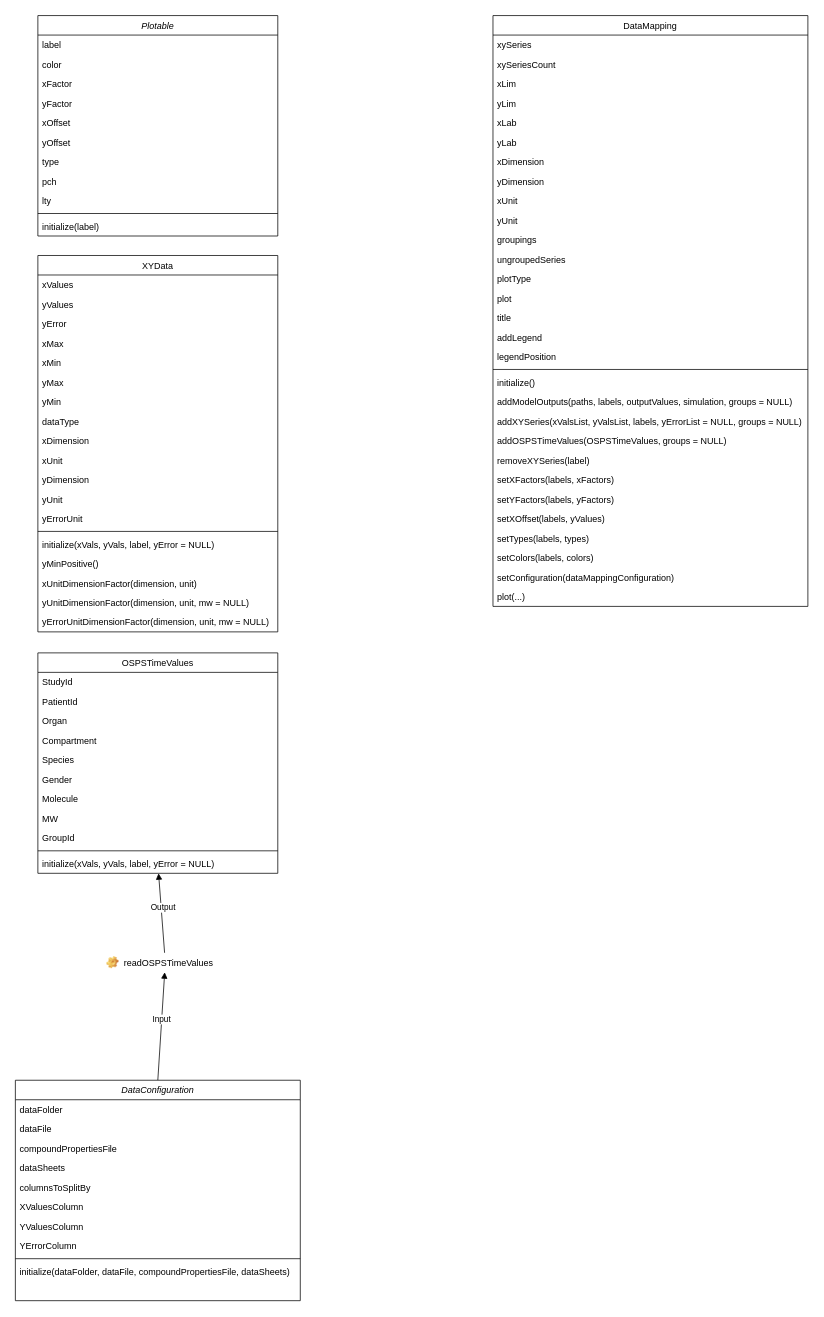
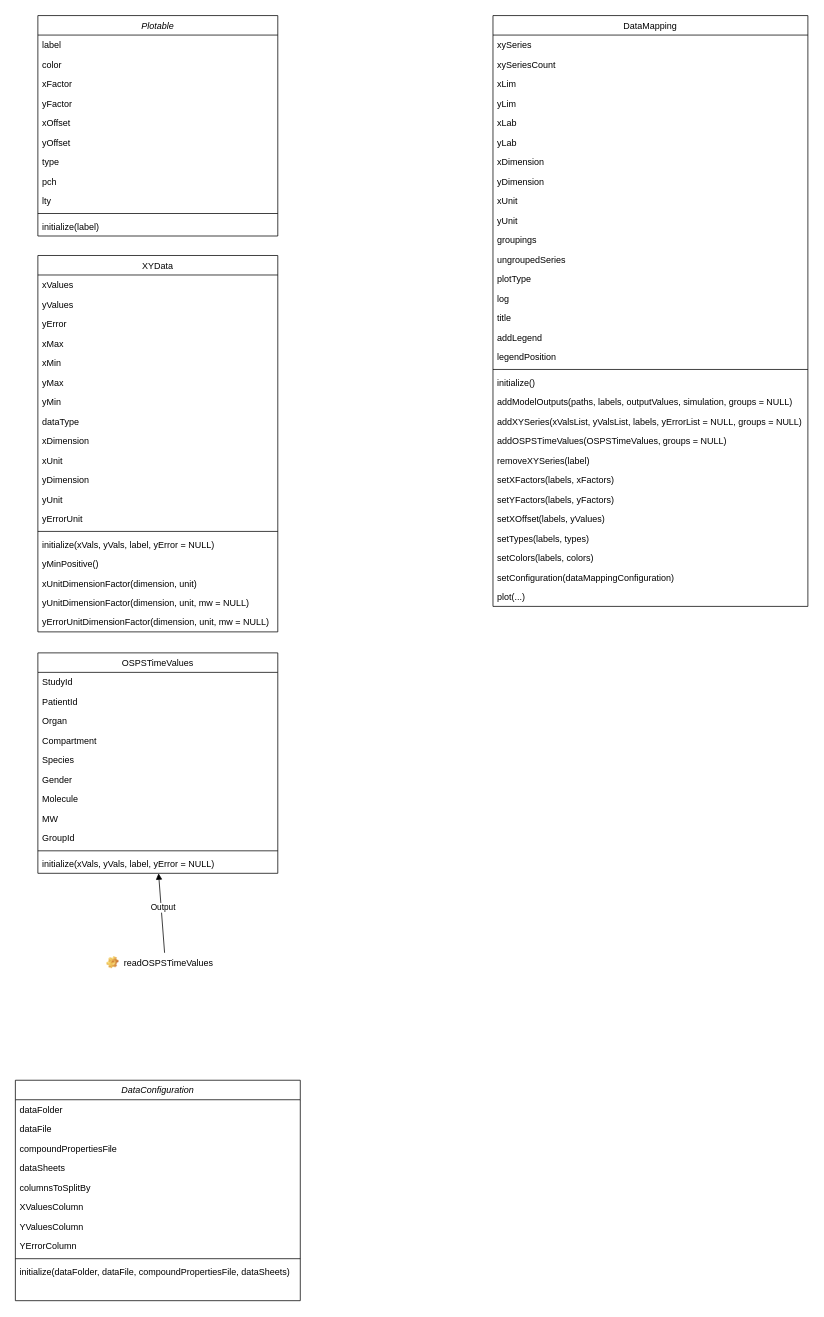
node "plot": label "plot" -> "log"
edge "DataConfiguration" -> "readOSPSTimeValues": removed, label "Input"
